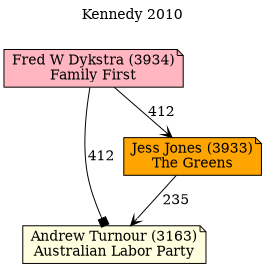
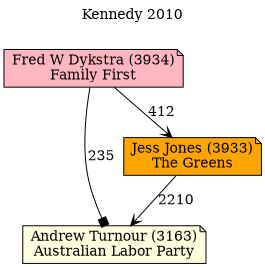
edge "Fred W Dykstra (3934) Family First" -> "Andrew Turnour (3163) Australian Labor Party": label "412" -> "235"
edge "Jess Jones (3933) The Greens" -> "Andrew Turnour (3163) Australian Labor Party": label "235" -> "2210"
